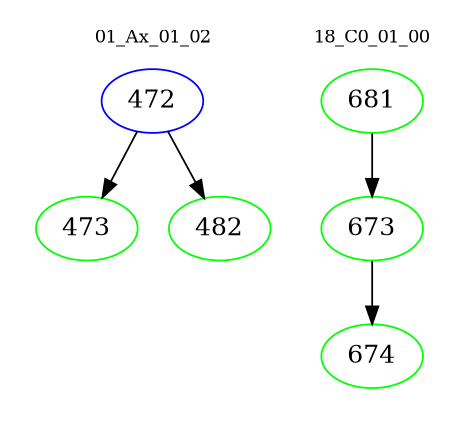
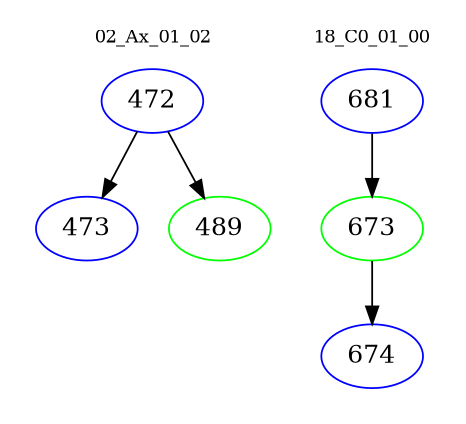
cluster "01_Ax_01_02": label "01_Ax_01_02" -> "02_Ax_01_02"
node "681": color green -> blue
node "473": color green -> blue
node "482": label "482" -> "489"
node "674": color green -> blue
